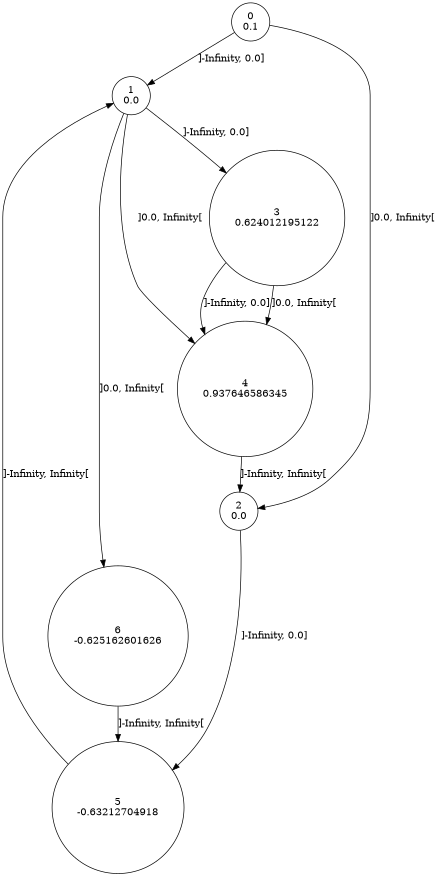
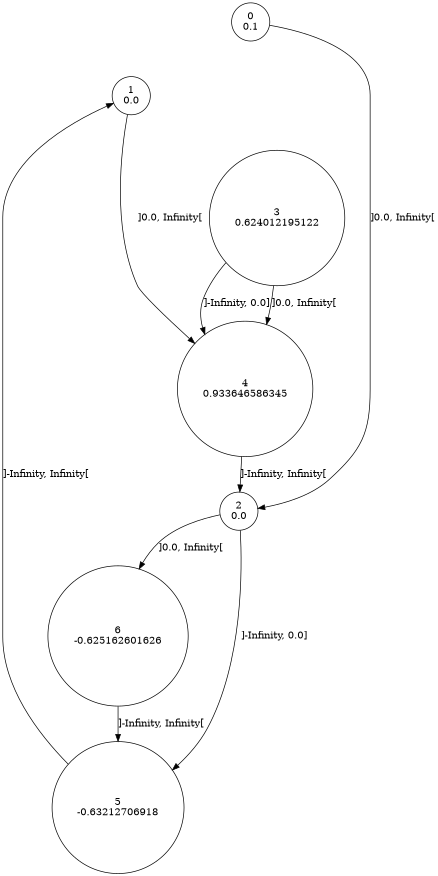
edge "0 0.1" -> "1 0.0": removed, label "]-Infinity, 0.0]"
edge "1 0.0" -> "3 0.624012195122": removed, label "]-Infinity, 0.0]"
edge "1 0.0" -> "6 -0.625162601626": now "2 0.0" -> "6 -0.625162601626"
node "4 0.937646586345": label "4 0.937646586345" -> "4 0.933646586345"
node "5 -0.63212704918": label "5 -0.63212704918" -> "5 -0.63212706918"
